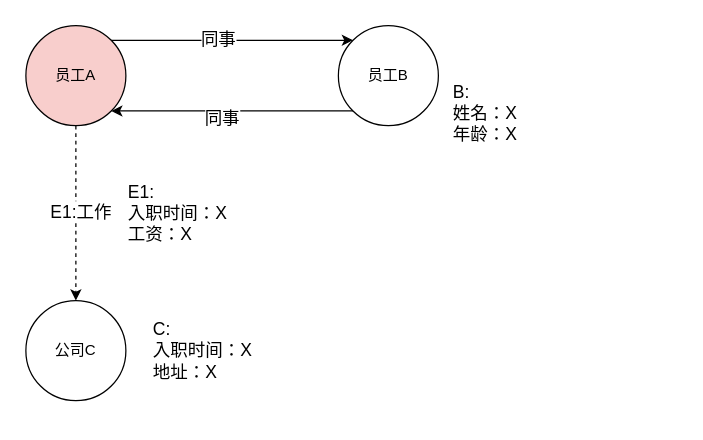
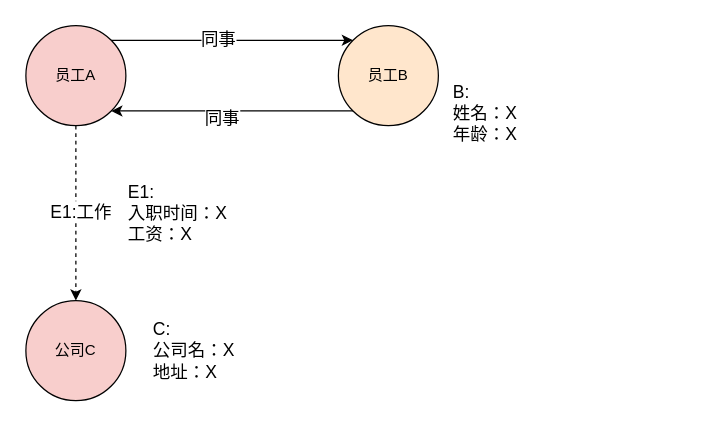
node "员工B": fillcolor #ffffff -> #ffe6cc
node "公司C": fillcolor #ffffff -> #f8cecc
node "C: 入职时间：X 地址：X": label "C: 入职时间：X 地址：X" -> "C: 公司名：X 地址：X"
